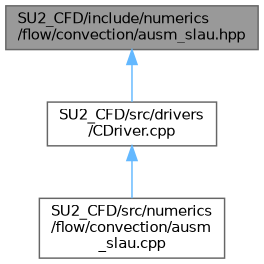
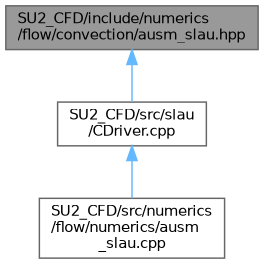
node "SU2_CFD/src/drivers /CDriver.cpp": label "SU2_CFD/src/drivers /CDriver.cpp" -> "SU2_CFD/src/slau /CDriver.cpp"
node "SU2_CFD/src/numerics /flow/convection/ausm _slau.cpp": label "SU2_CFD/src/numerics /flow/convection/ausm _slau.cpp" -> "SU2_CFD/src/numerics /flow/numerics/ausm _slau.cpp"
